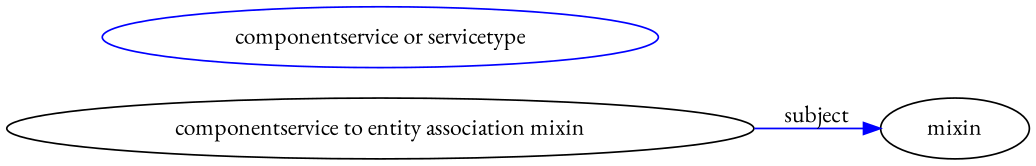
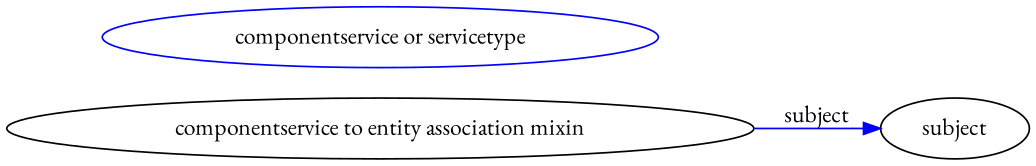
node "mixin": label "mixin" -> "subject"
